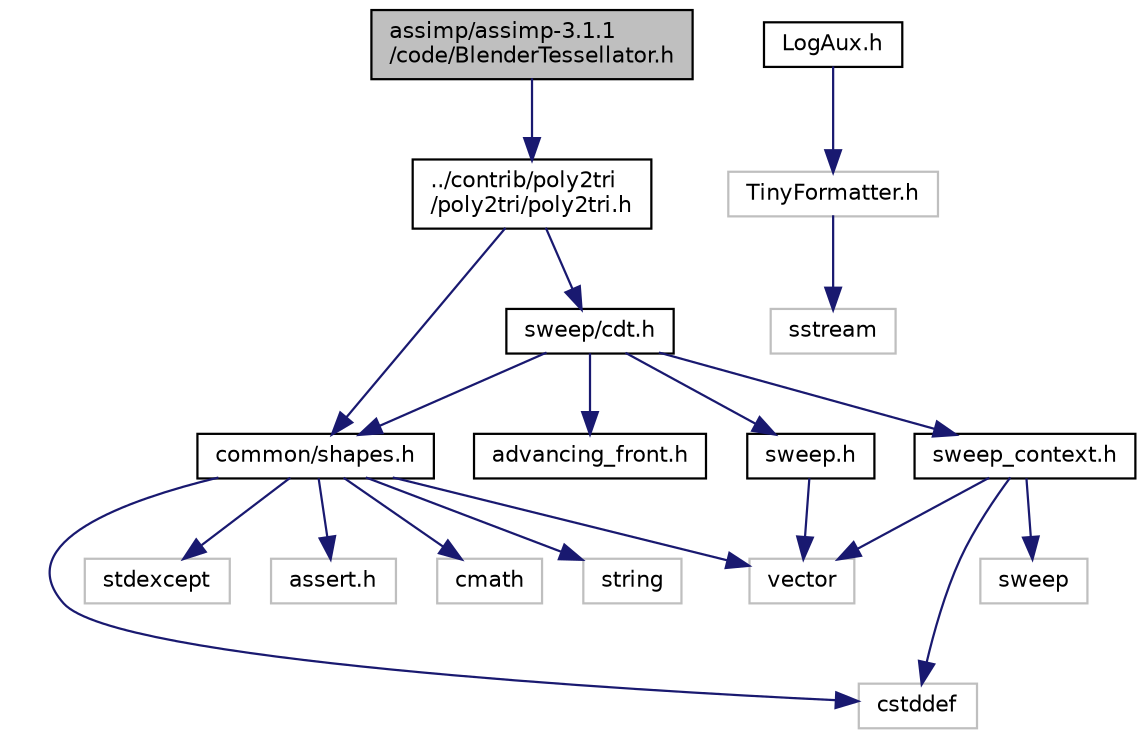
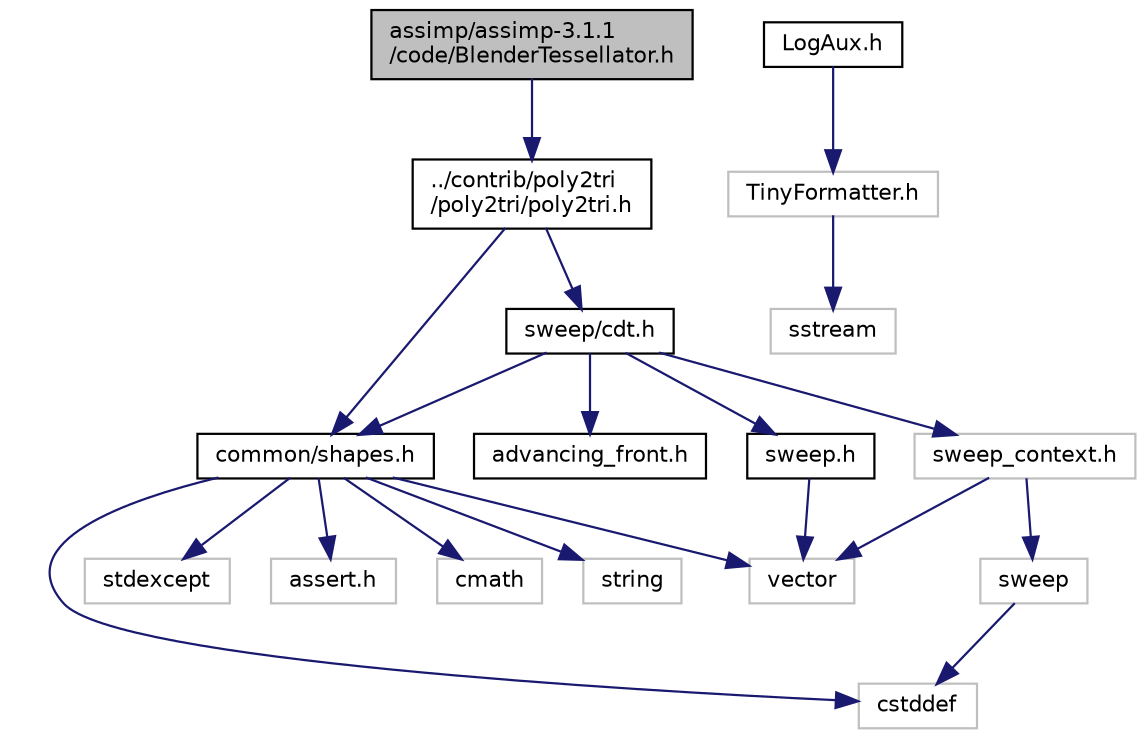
node "sweep_context.h": color black -> grey75
edge "sweep_context.h" -> "cstddef": now "sweep" -> "cstddef"
